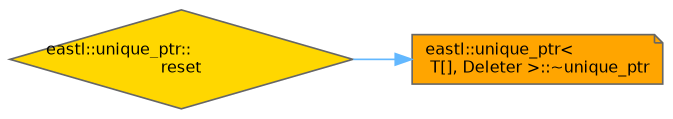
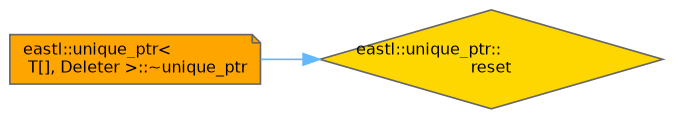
edge "eastl::unique_ptr:: reset" -> "eastl::unique_ptr< T[], Deleter >::~unique_ptr": reversed
